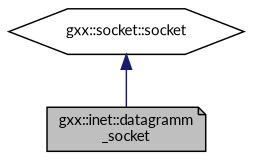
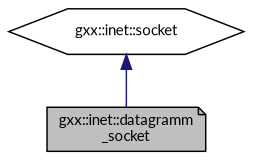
node "gxx::socket::socket": label "gxx::socket::socket" -> "gxx::inet::socket"
